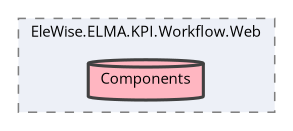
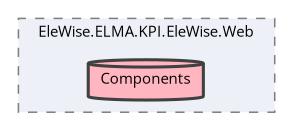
cluster "EleWise.ELMA.KPI.Workflow.Web": label "EleWise.ELMA.KPI.Workflow.Web" -> "EleWise.ELMA.KPI.EleWise.Web"
